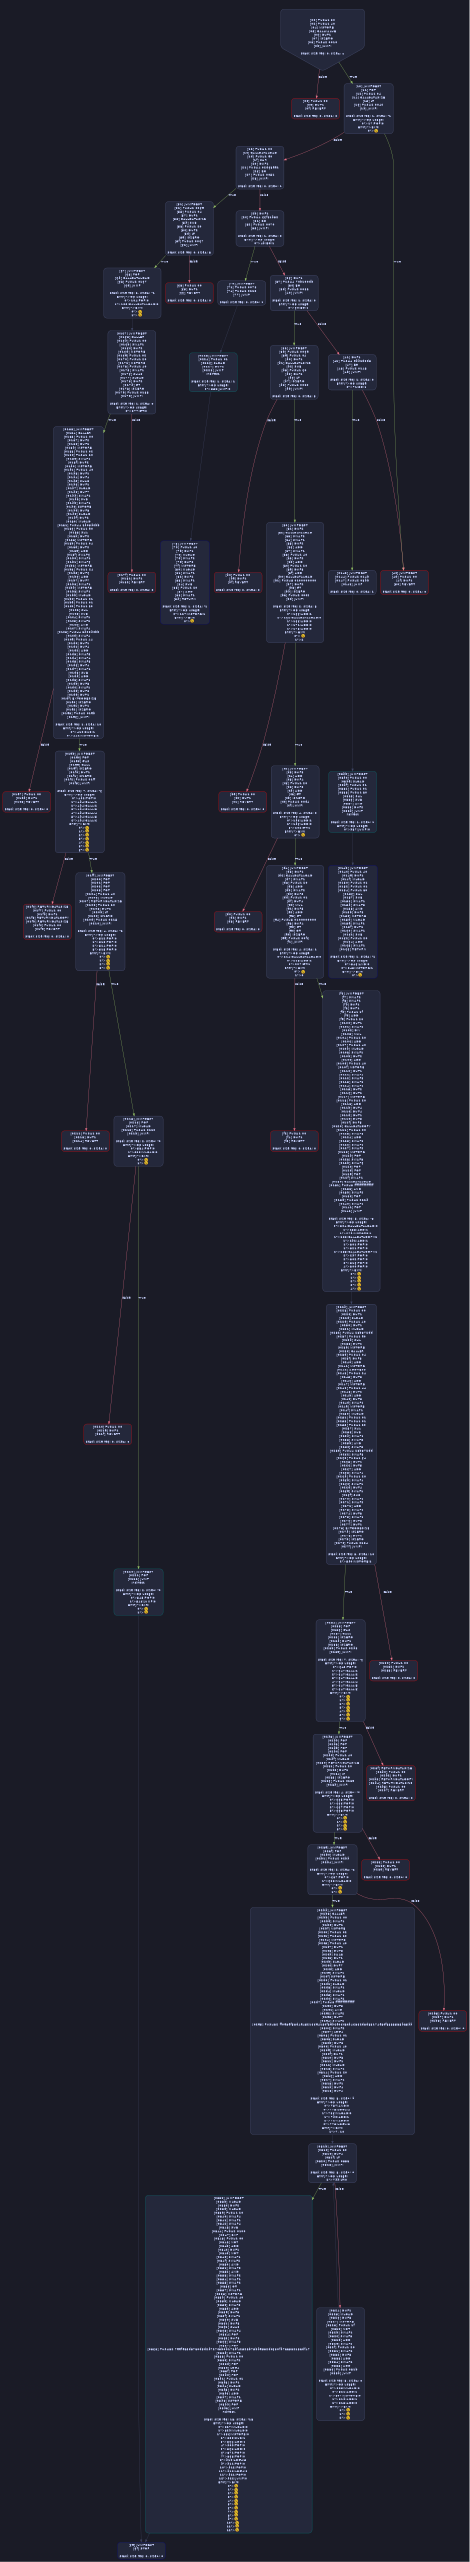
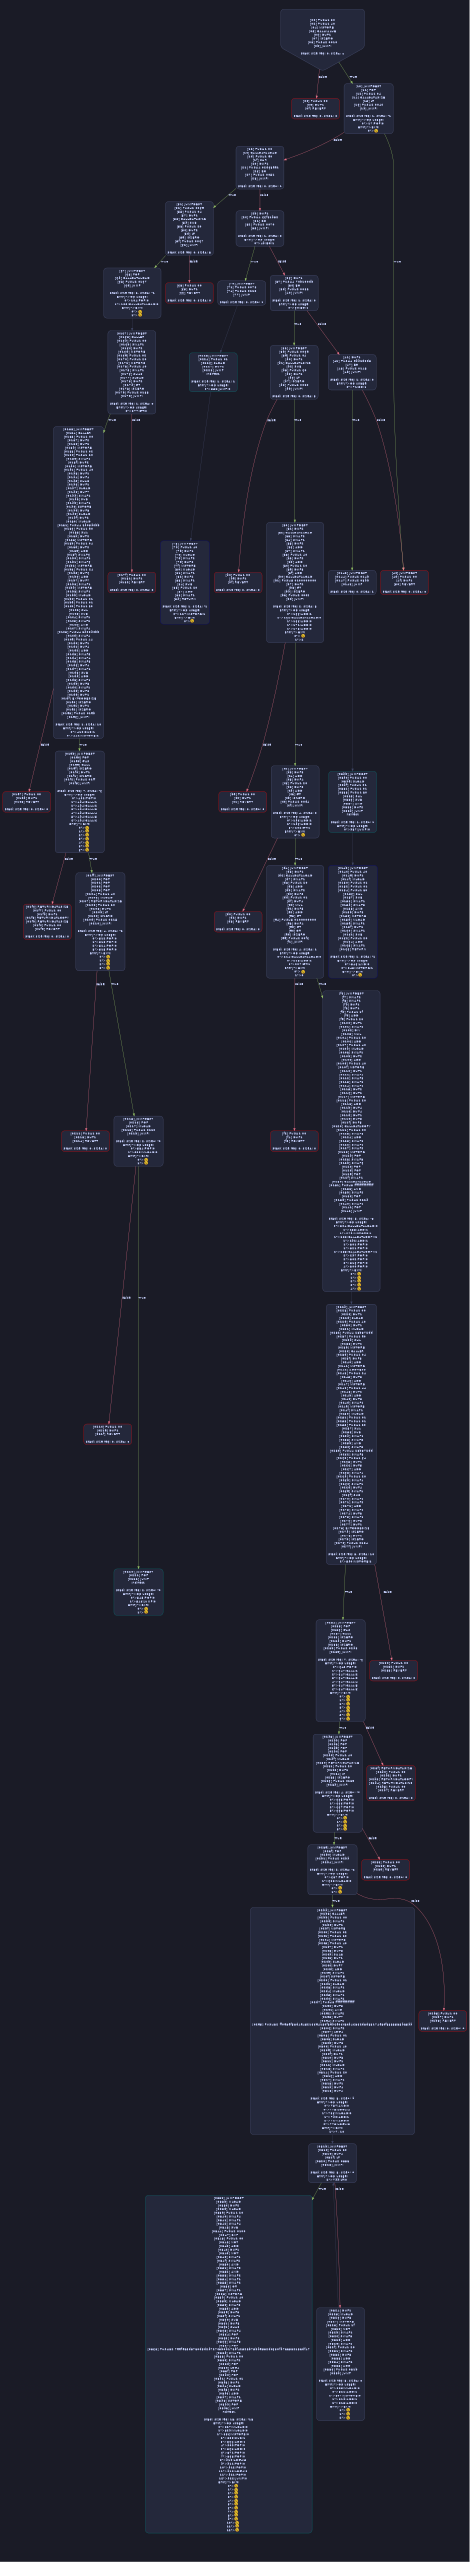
node "[6e] JUMPDEST [6f] STOP Stack size req: 0, sizeΔ: 0": removed
